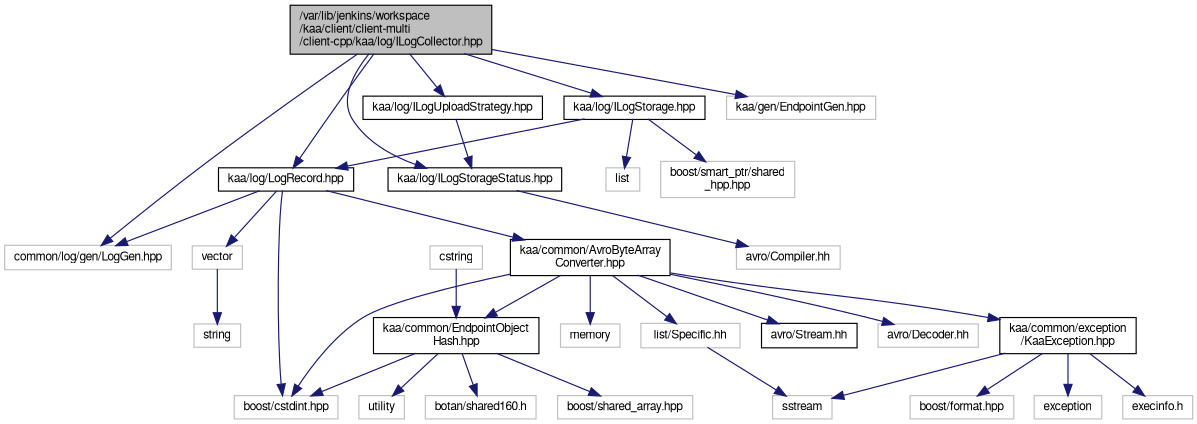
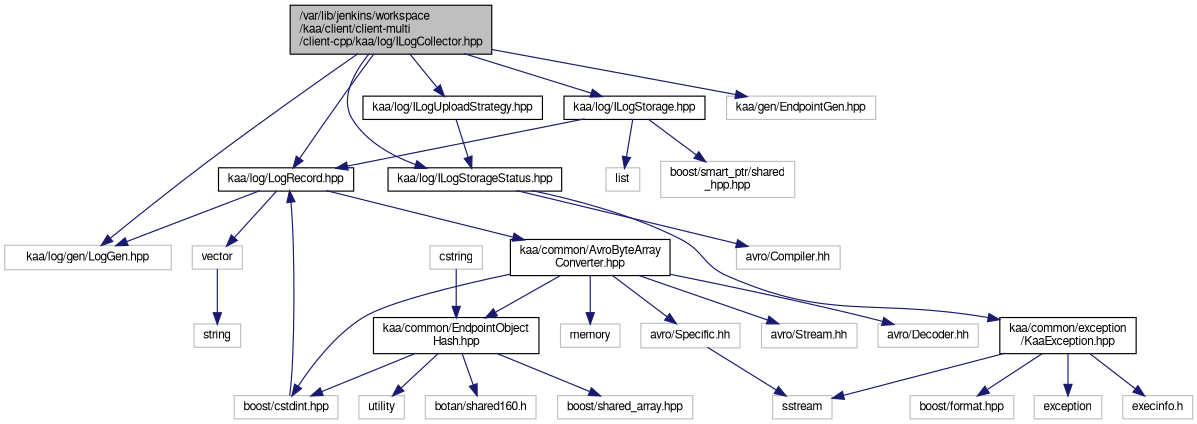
node "common/log/gen/LogGen.hpp": label "common/log/gen/LogGen.hpp" -> "kaa/log/gen/LogGen.hpp"
edge "kaa/log/LogRecord.hpp" -> "boost/cstdint.hpp": reversed
edge "kaa/common/AvroByteArray Converter.hpp" -> "kaa/common/exception /KaaException.hpp": now "kaa/log/ILogStorageStatus.hpp" -> "kaa/common/exception /KaaException.hpp"
node "list/Specific.hh": label "list/Specific.hh" -> "avro/Specific.hh"
node "avro/Stream.hh": color black -> grey75
